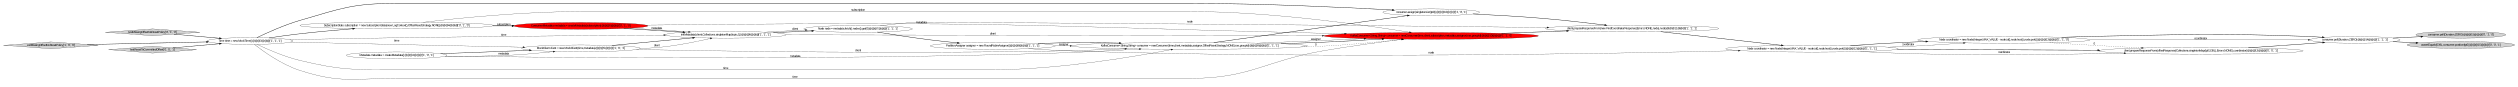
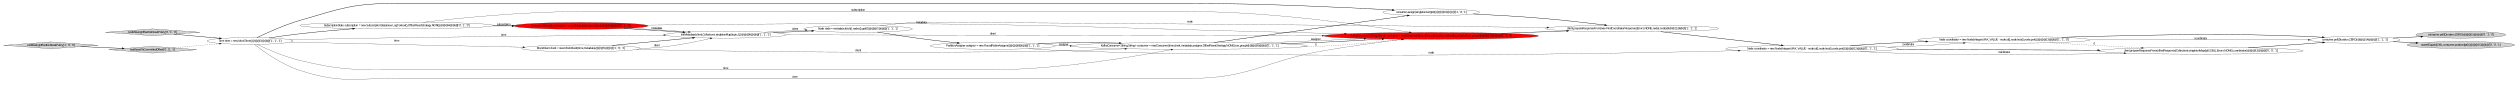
edge "testMissingOffsetNoResetPolicy['1', '0', '0']" -> "Time time = new MockTime()@@@3@@@['1', '1', '1']": now "testMissingOffsetNoResetPolicy['1', '0', '0']" -> "testResetToCommittedOffset['0', '0', '1']"
edge "testResetToCommittedOffset['0', '0', '1']" -> "Time time = new MockTime()@@@3@@@['1', '1', '1']": style bold -> dashed
node "Metadata metadata = createMetadata()@@@4@@@['1', '0', '1']": removed
